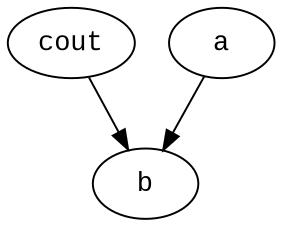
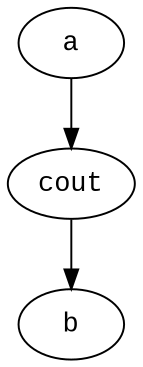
edge "a" -> "b": now "a" -> "cout"
